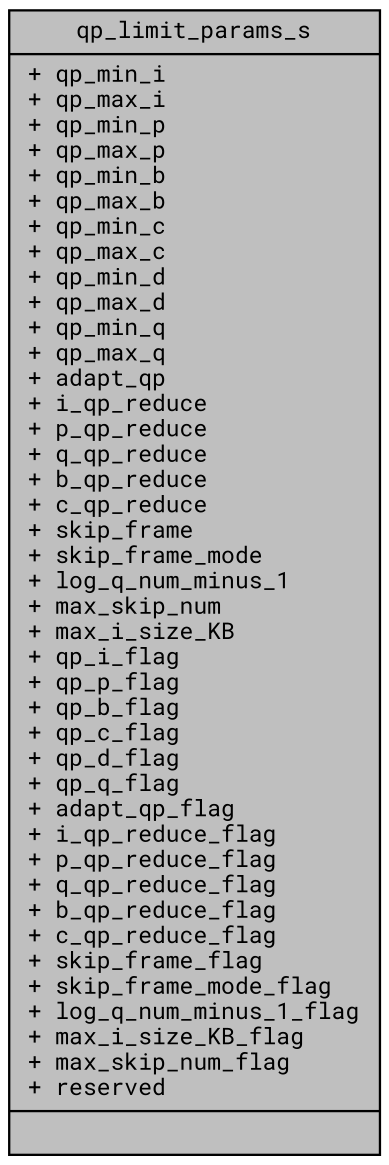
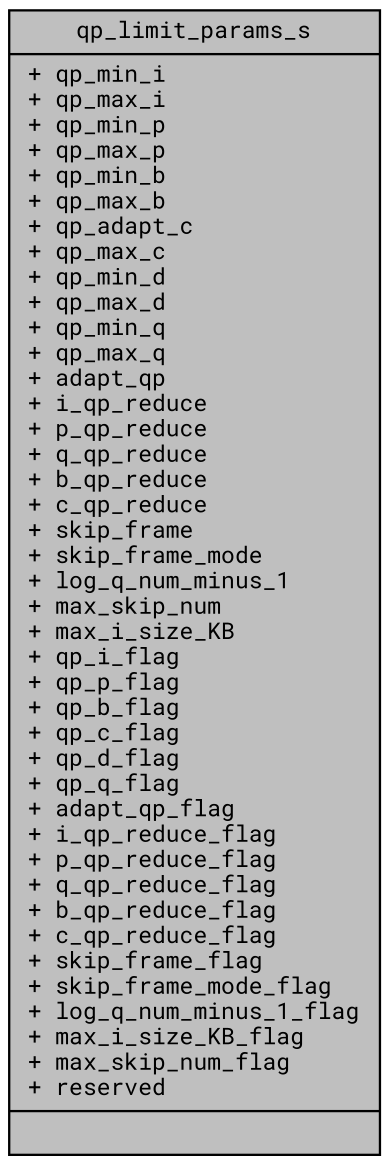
node "qp_limit_params_s": text "+ qp_min_c" -> "+ qp_adapt_c"
